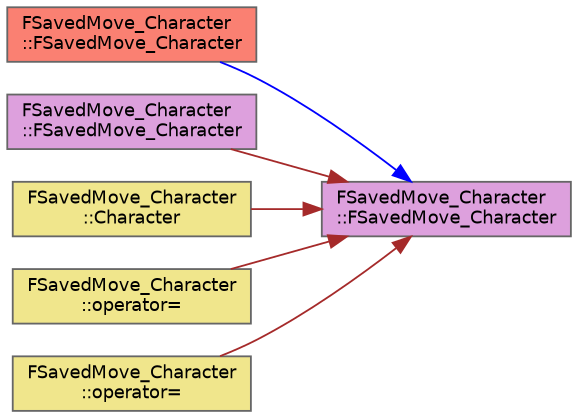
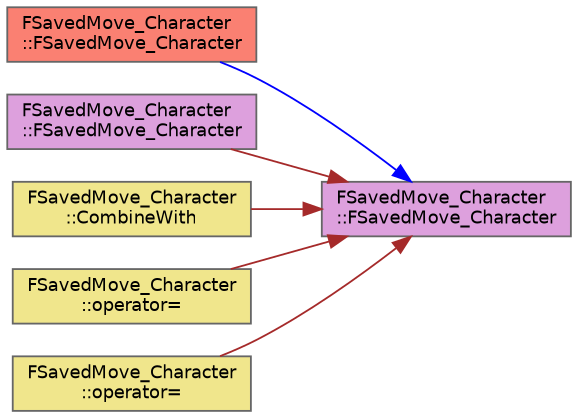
node "FSavedMove_Character ::Character": label "FSavedMove_Character ::Character" -> "FSavedMove_Character ::CombineWith"
